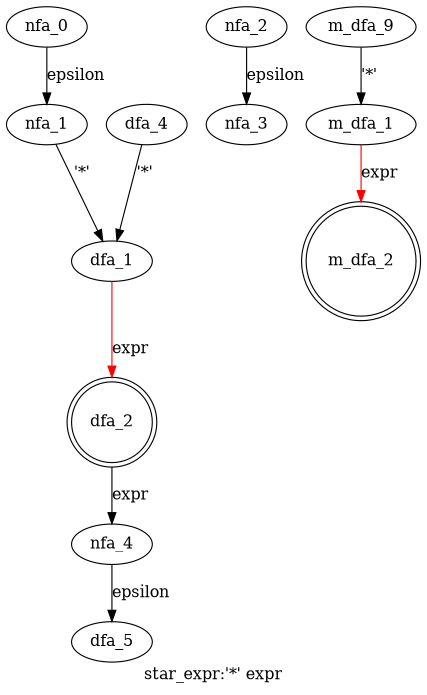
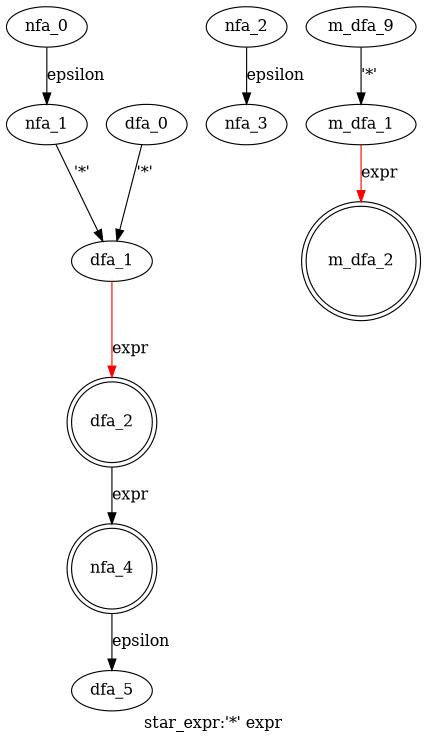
node "dfa_4": label "dfa_4" -> "dfa_0"
node "nfa_4": shape ellipse -> doublecircle
